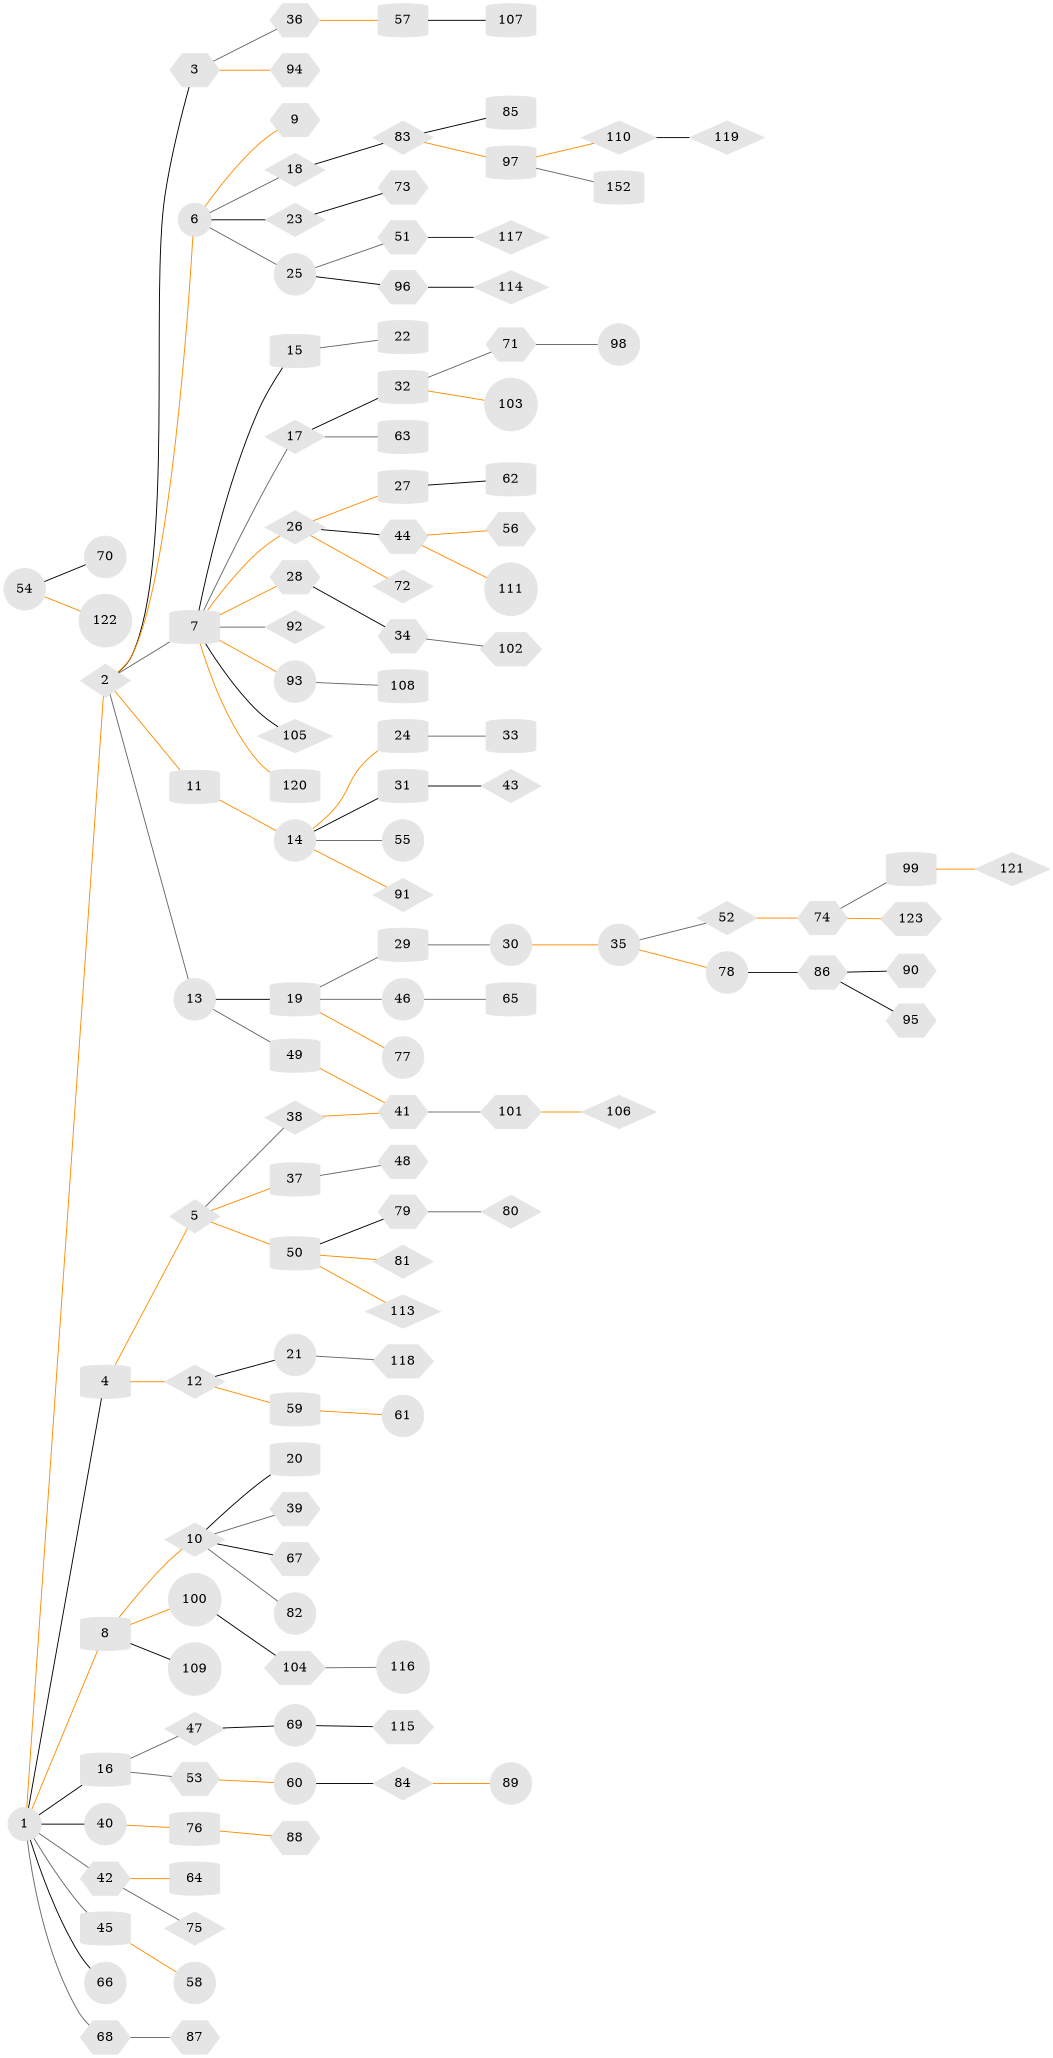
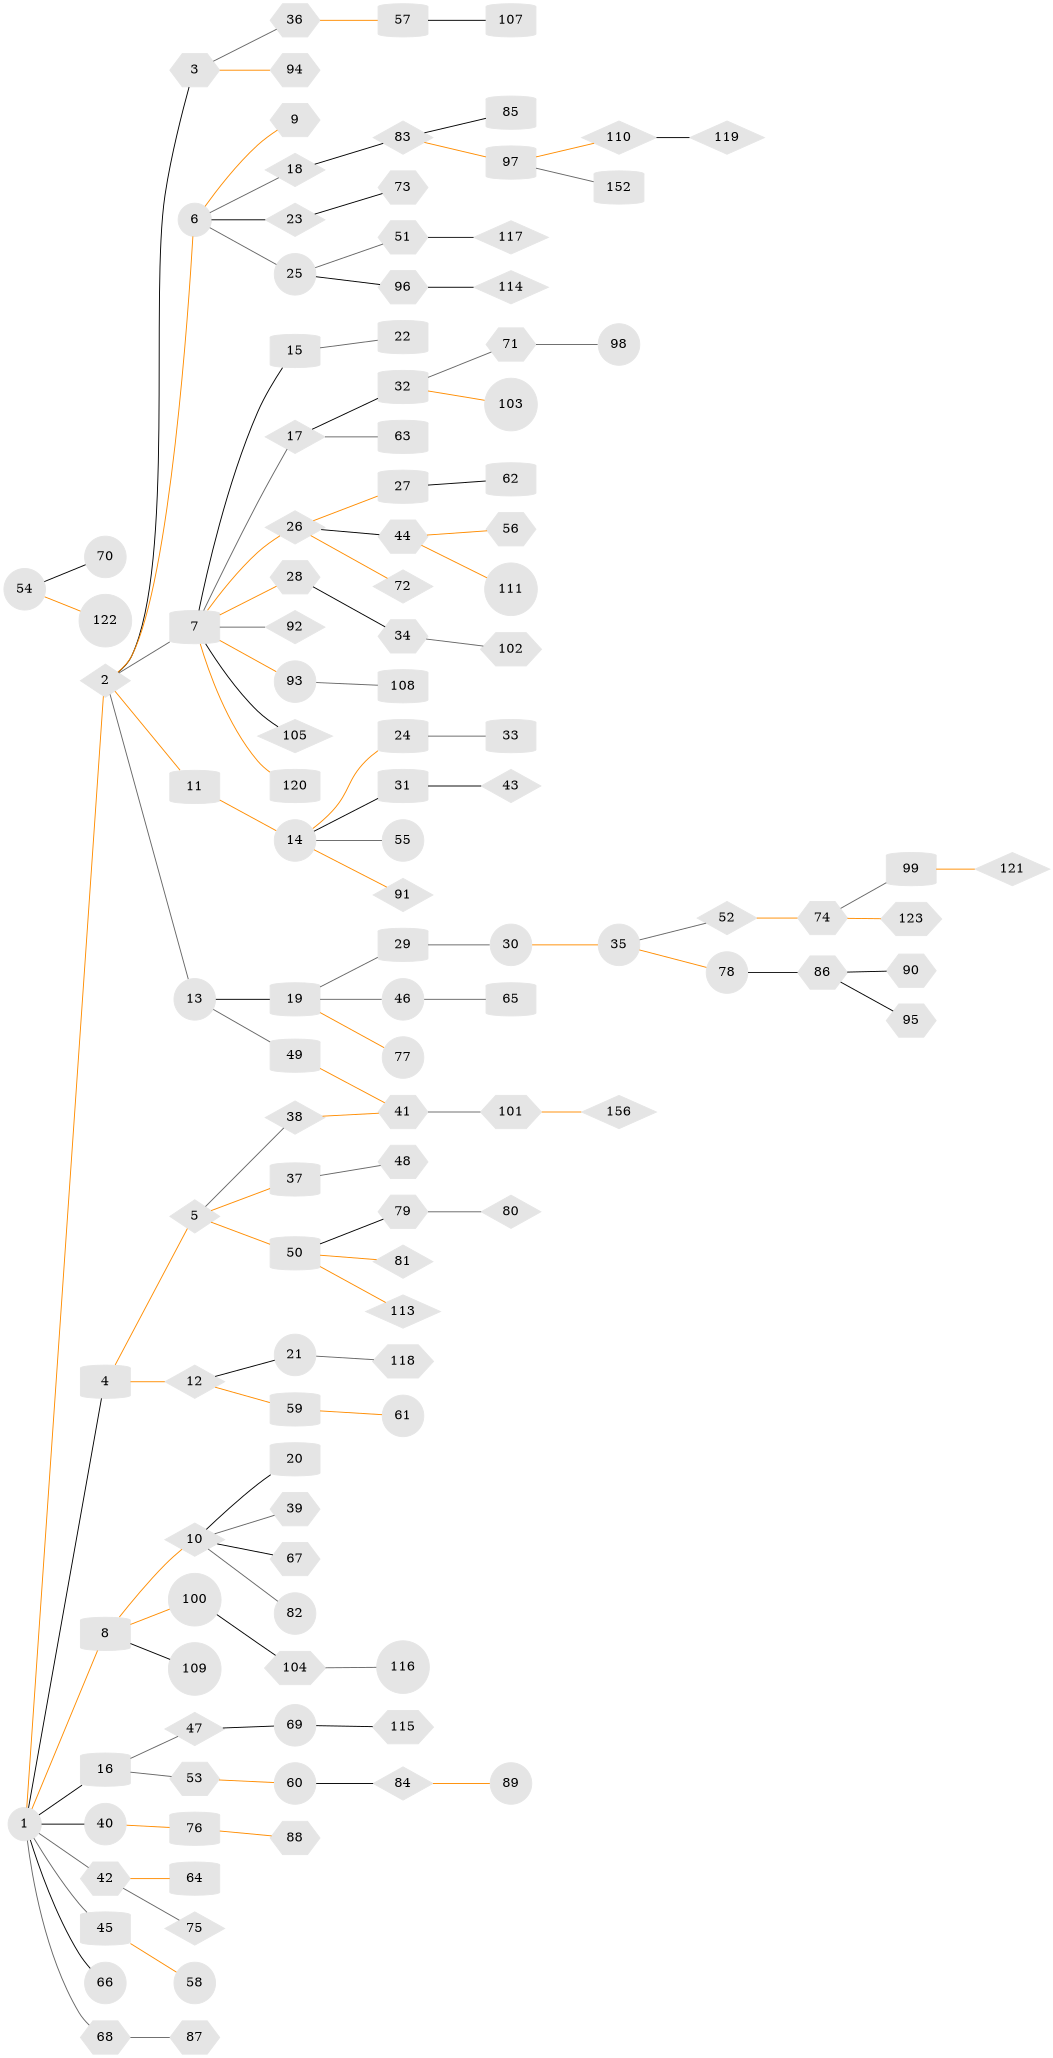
node "106": label "106" -> "156"
